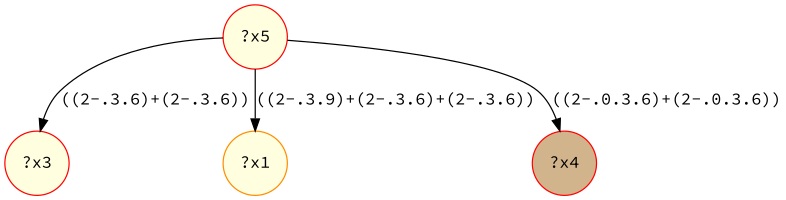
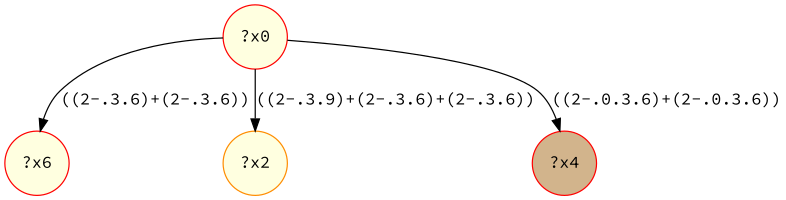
node "?x5": label "?x5" -> "?x0"
node "?x3": label "?x3" -> "?x6"
node "?x1": label "?x1" -> "?x2"
